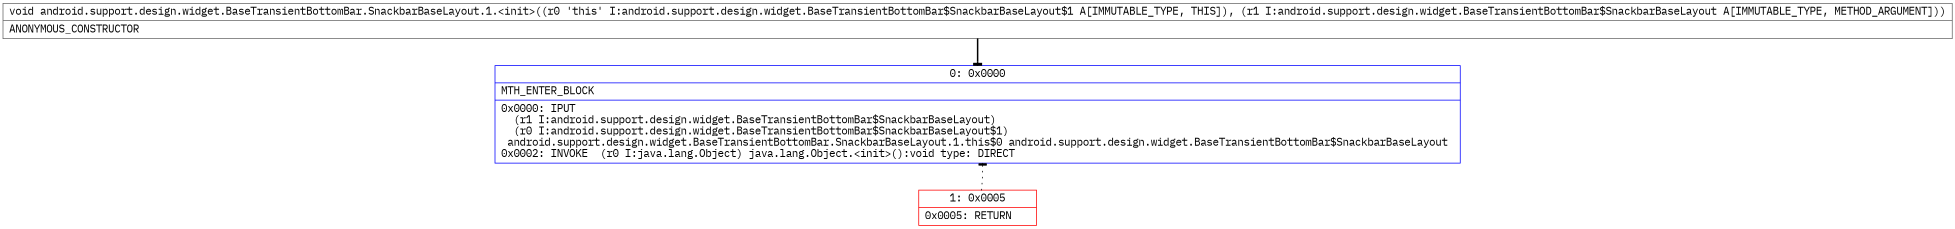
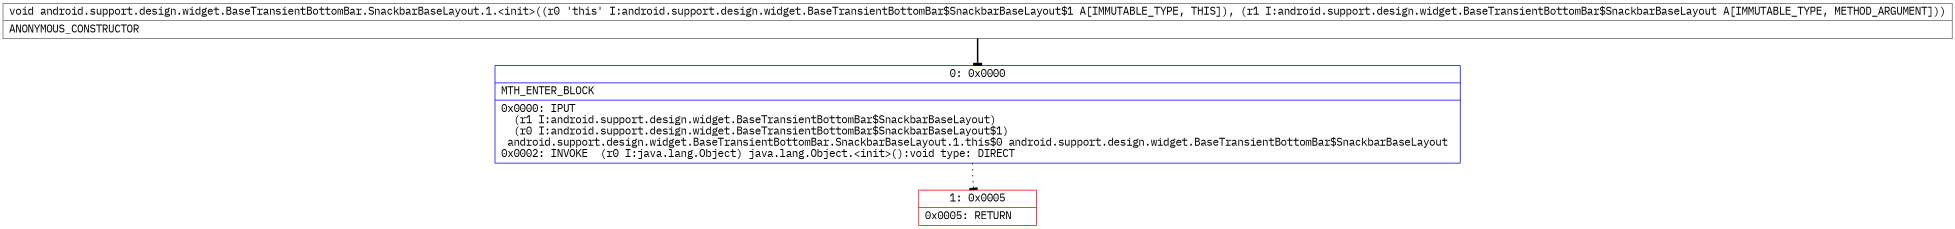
edge "1: 0x0005" -> "0: 0x0000": reversed
